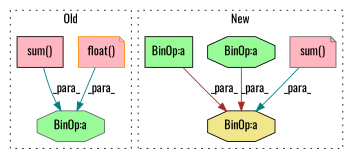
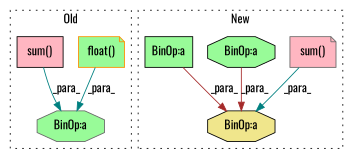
node "float()": fillcolor lightpink -> palegreen
